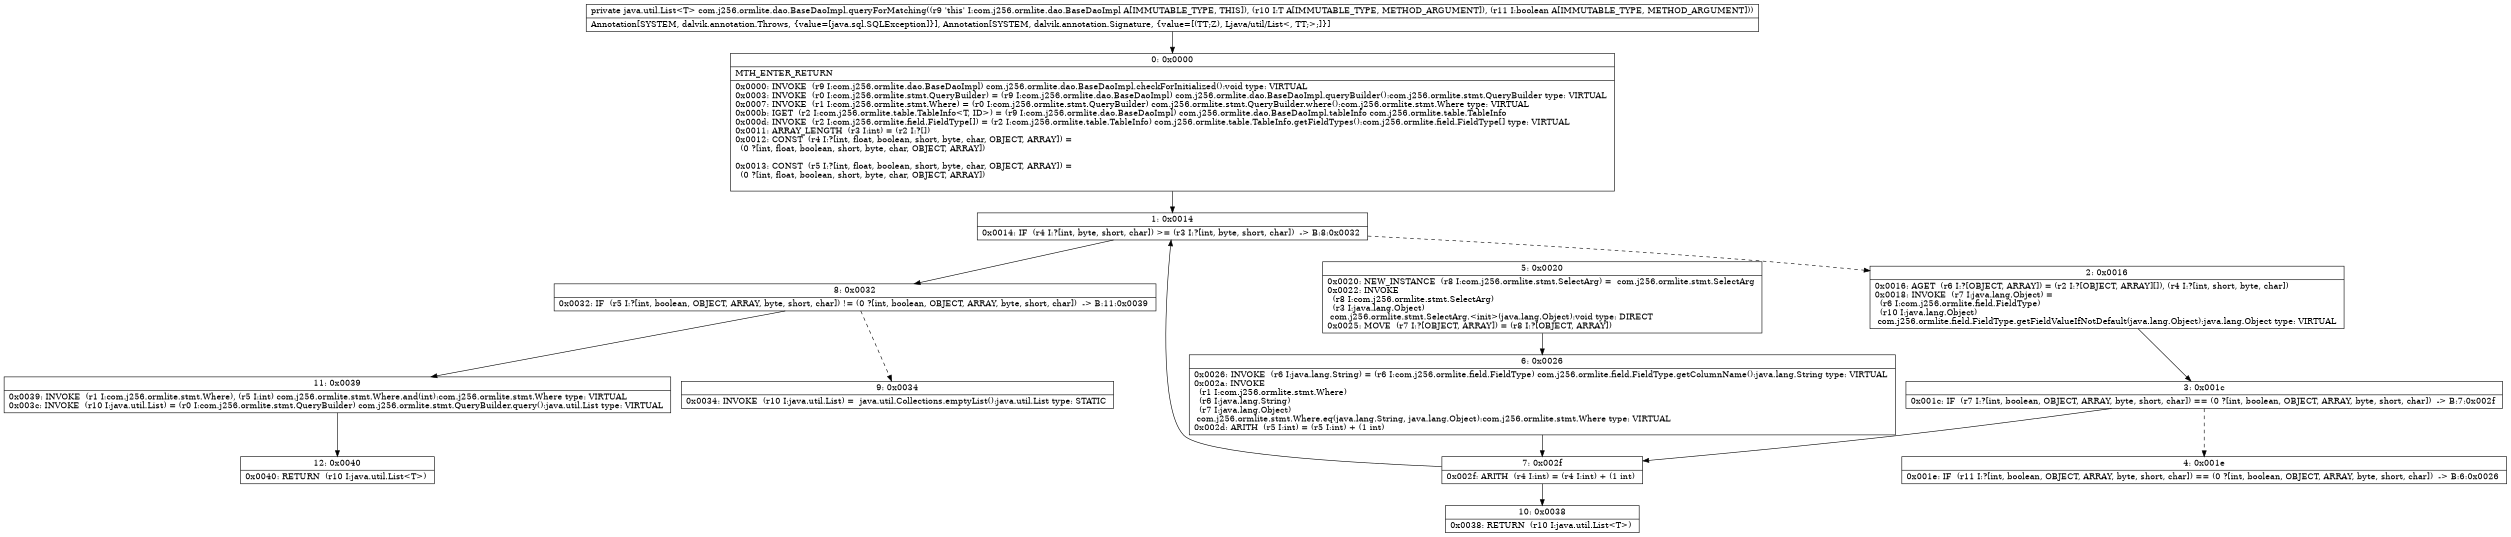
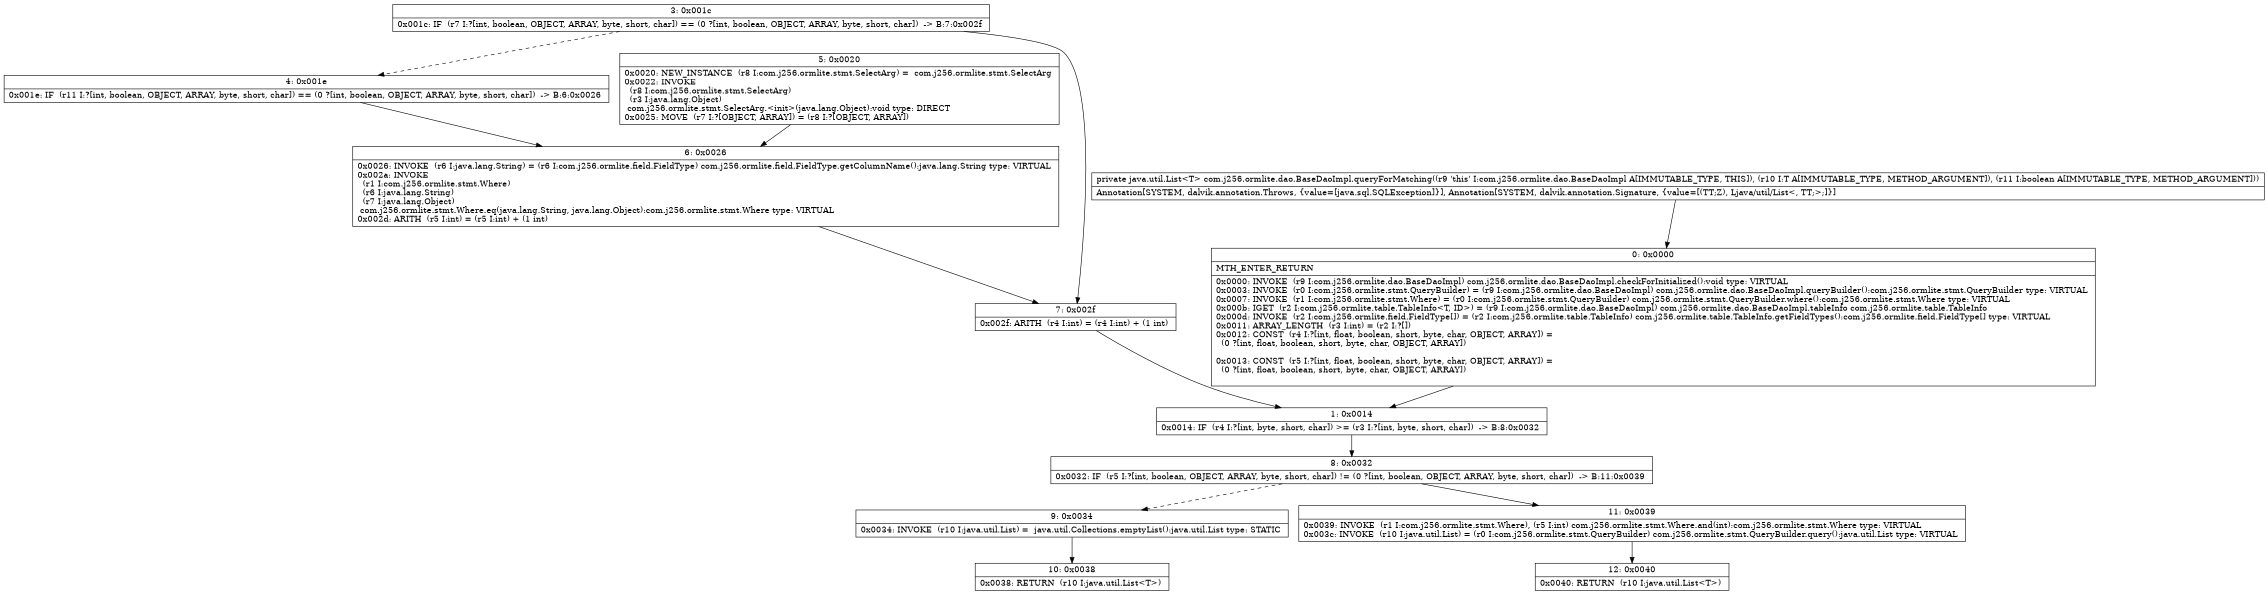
edge "4: 0x001e" -> "6: 0x0026": added
node "2: 0x0016": removed
edge "7: 0x002f" -> "10: 0x0038": now "9: 0x0034" -> "10: 0x0038"
